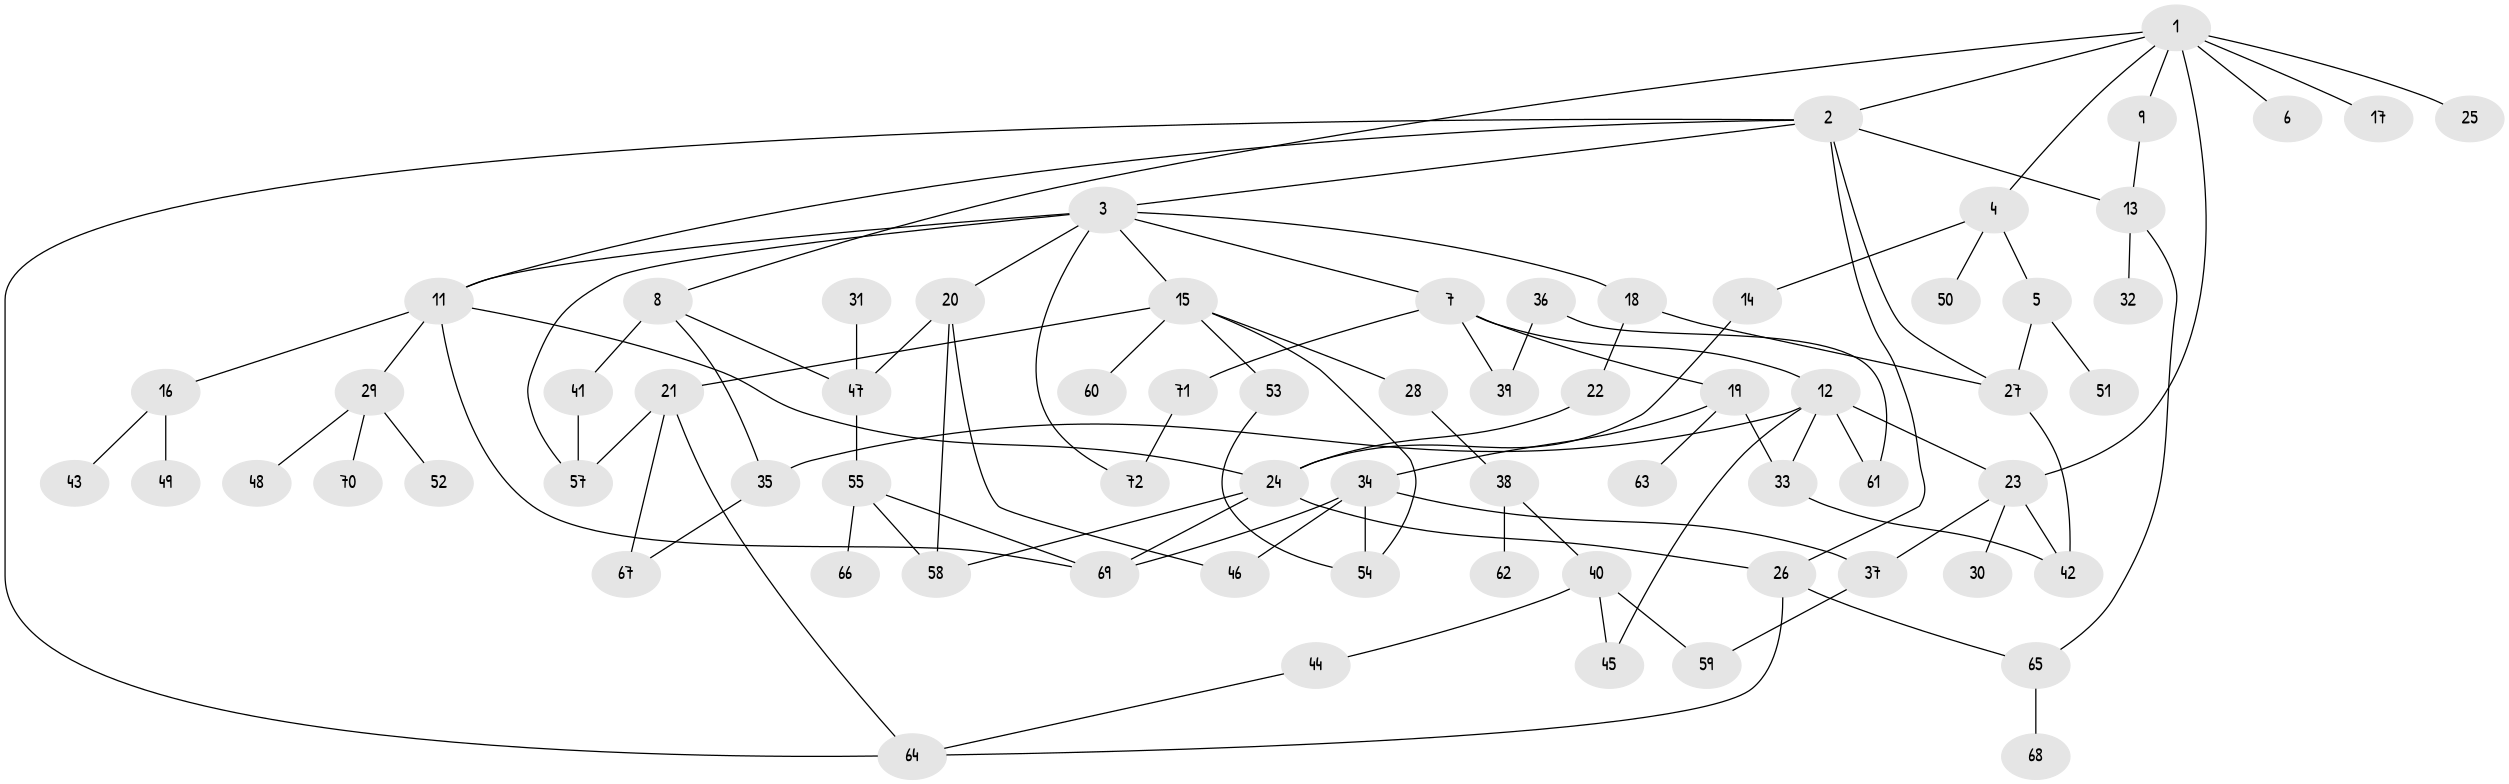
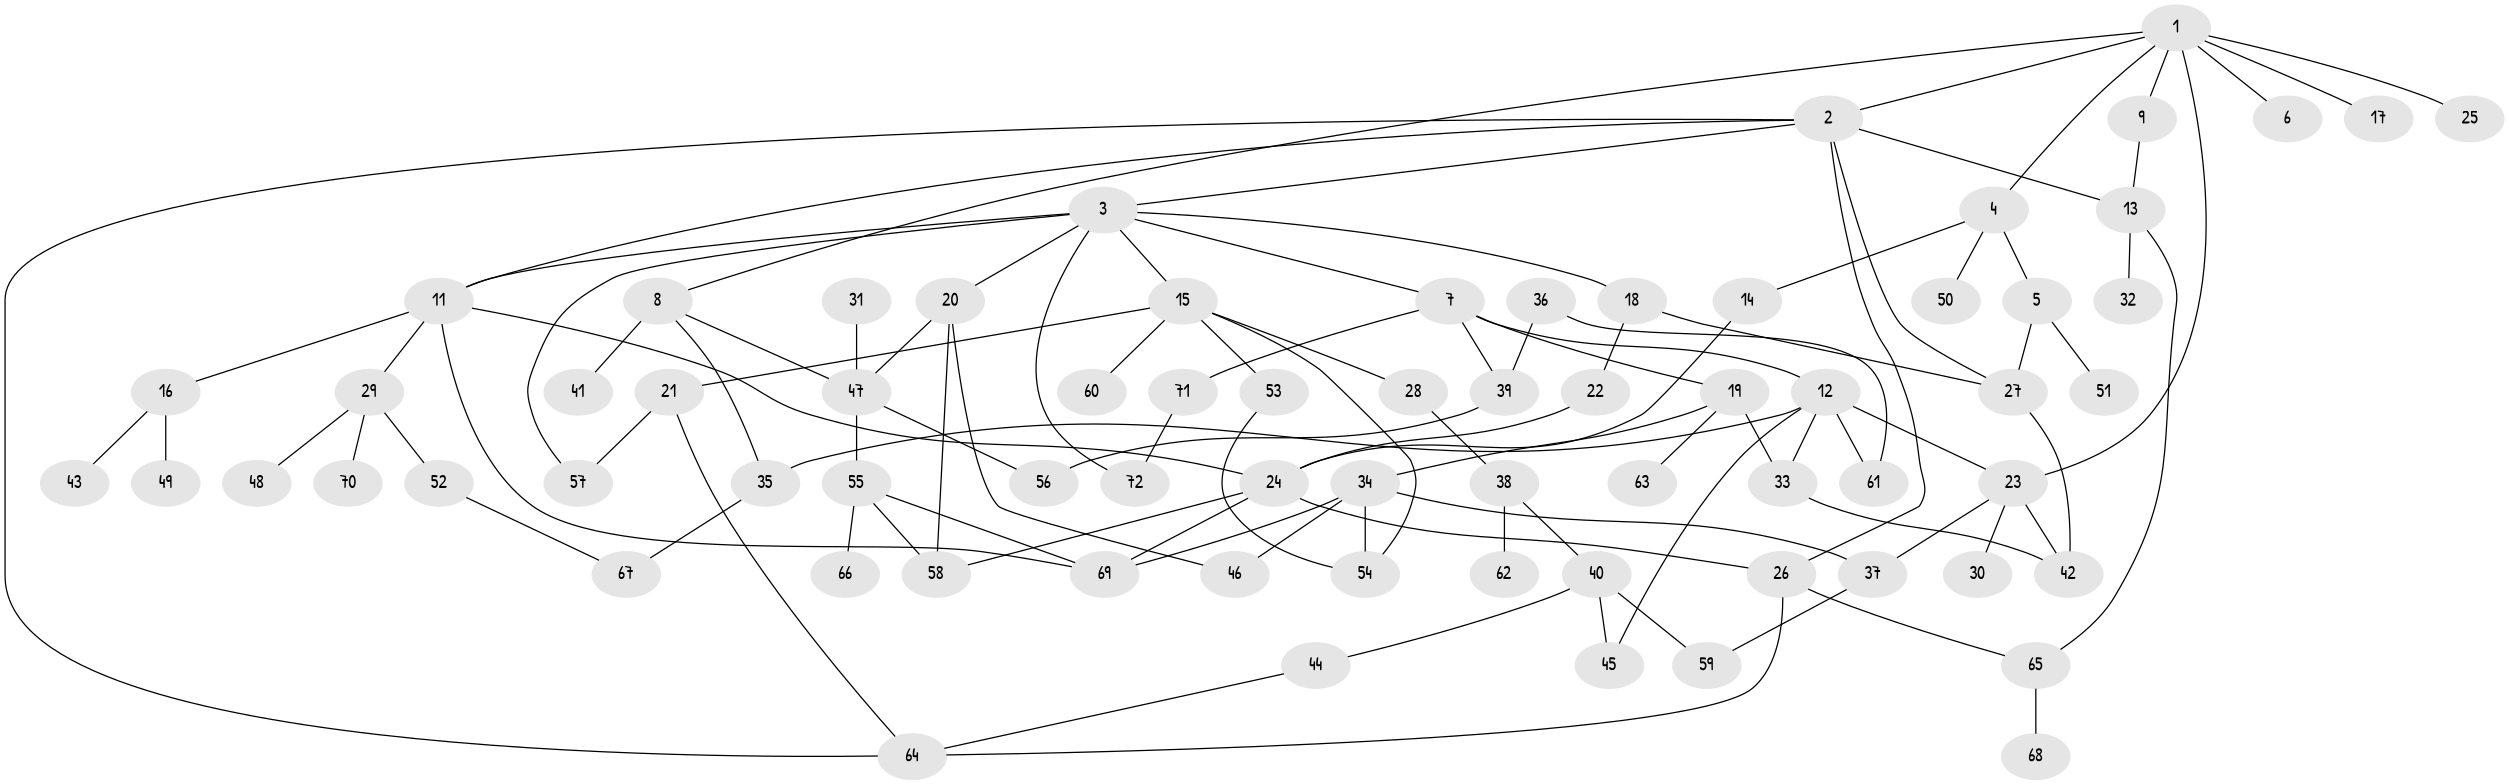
edge "41" -- "57": removed
edge "21" -- "67": now "52" -- "67"
node "56": added
